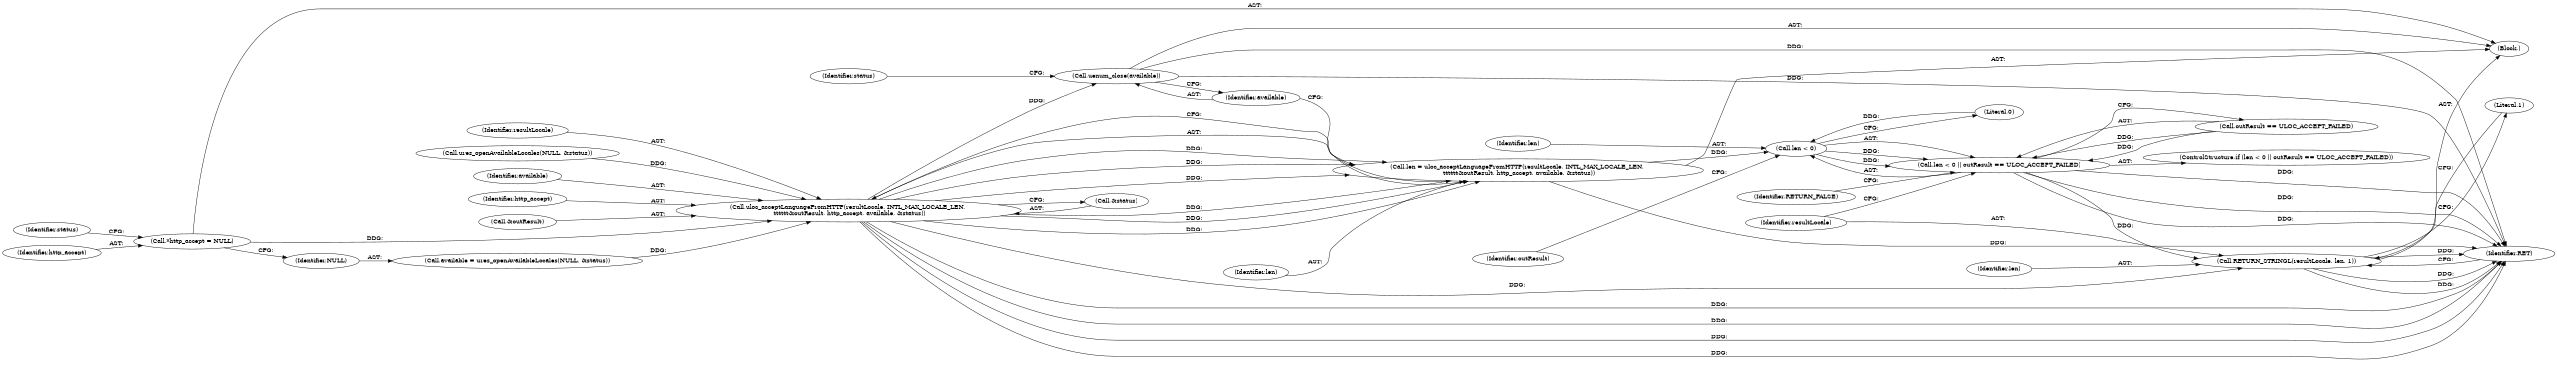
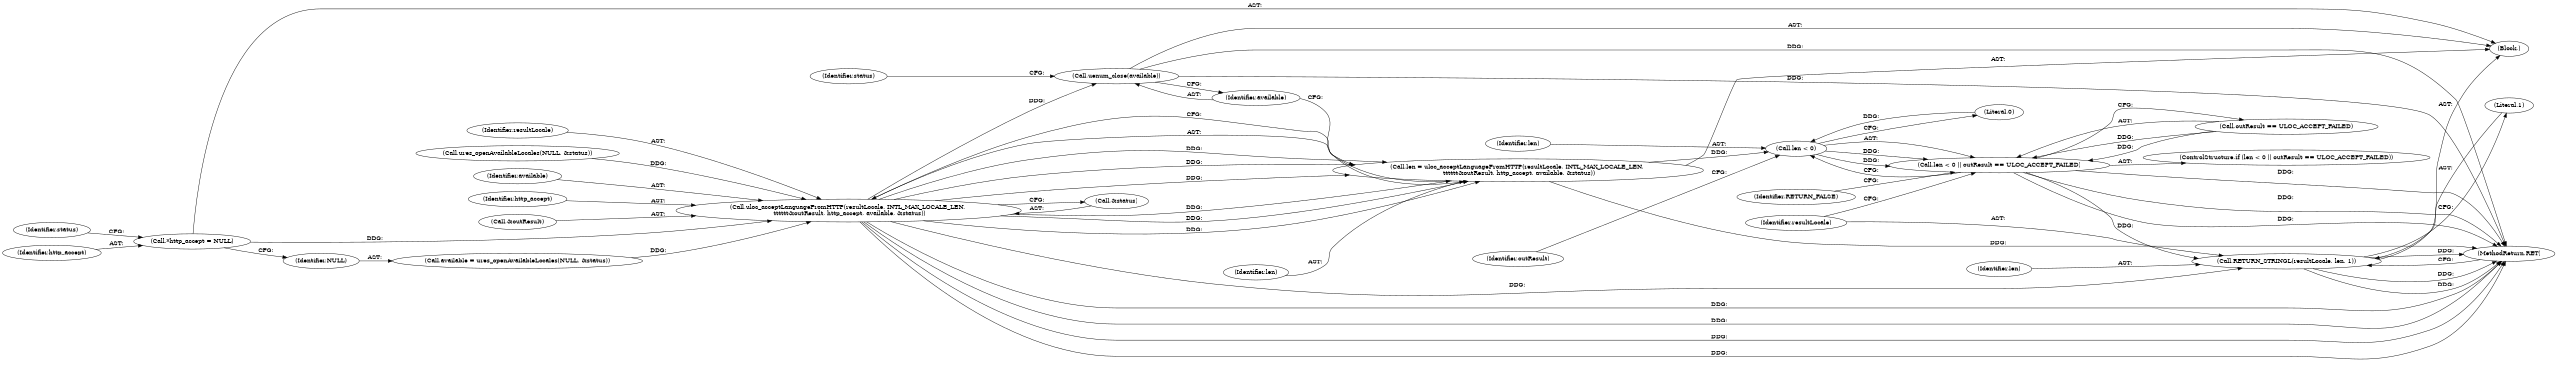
edge "(Literal,1)" -> "(Call,RETURN_STRINGL(resultLocale, len, 1))": label "CFG: " -> "AST: "
edge "(Call,len < 0 || outResult == ULOC_ACCEPT_FAILED)" -> "(Call,len < 0)": label "AST: " -> "CFG: "
node "(Identifier,RET)": label "(Identifier,RET)" -> "(MethodReturn,RET)"
